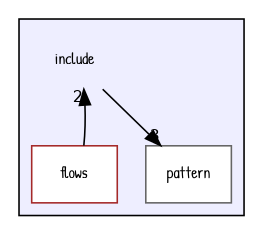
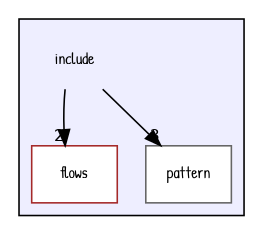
edge "flows" -> "include": reversed
